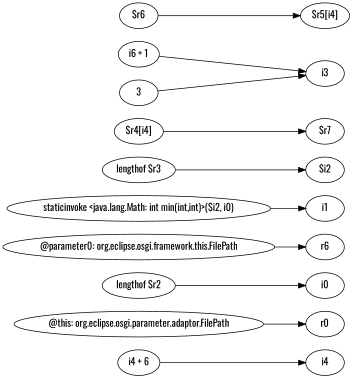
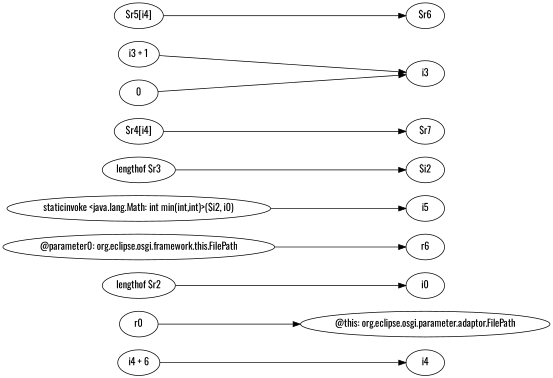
edge "$r6" -> "$r5[i4]": reversed
node "i6 + 1": label "i6 + 1" -> "i3 + 1"
node "3": label "3" -> "0"
node "i1": label "i1" -> "i5"
edge "@this: org.eclipse.osgi.parameter.adaptor.FilePath" -> "r0": reversed
